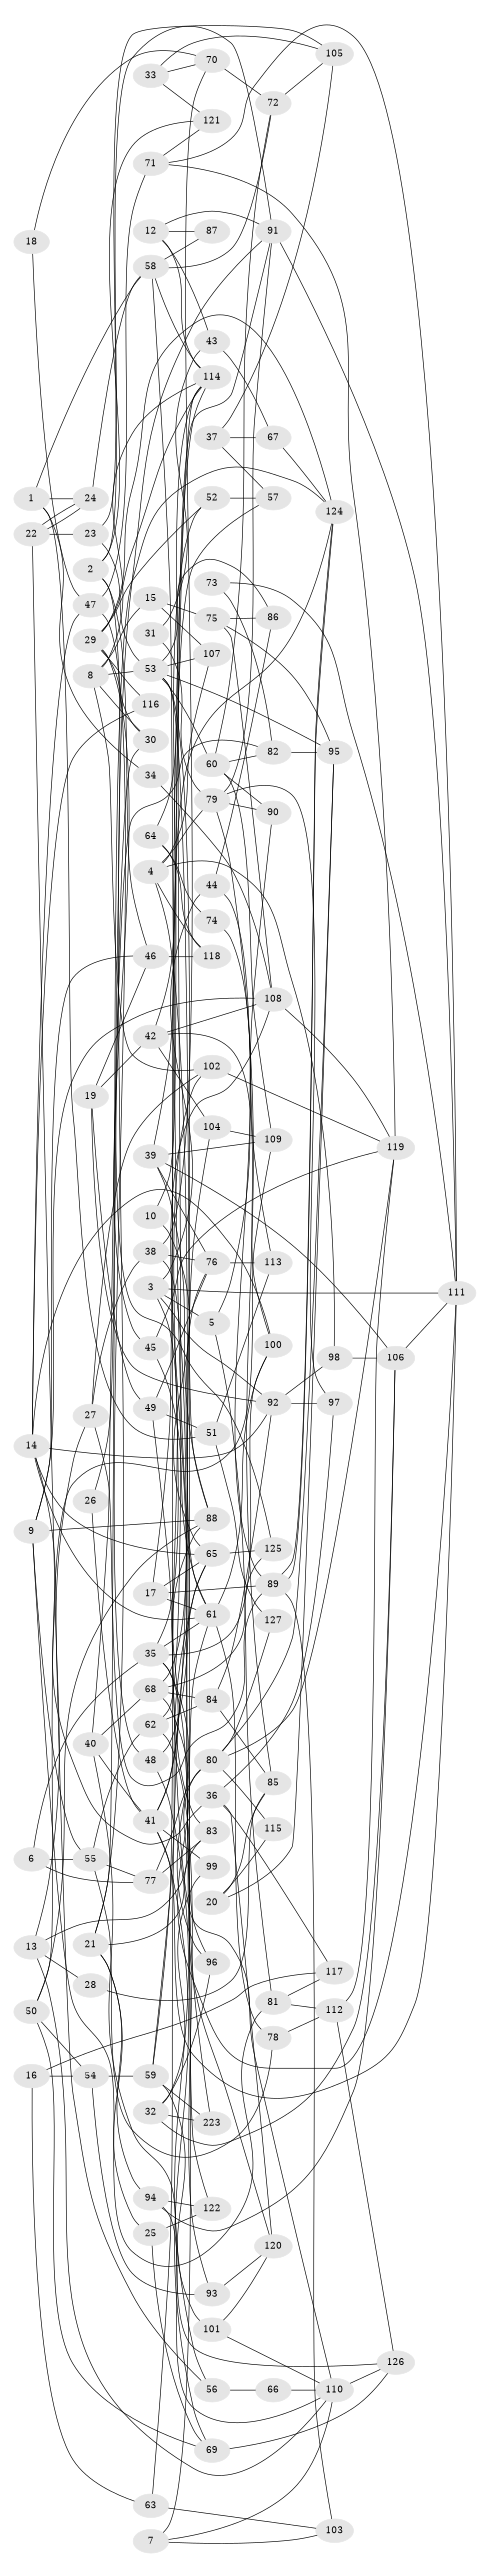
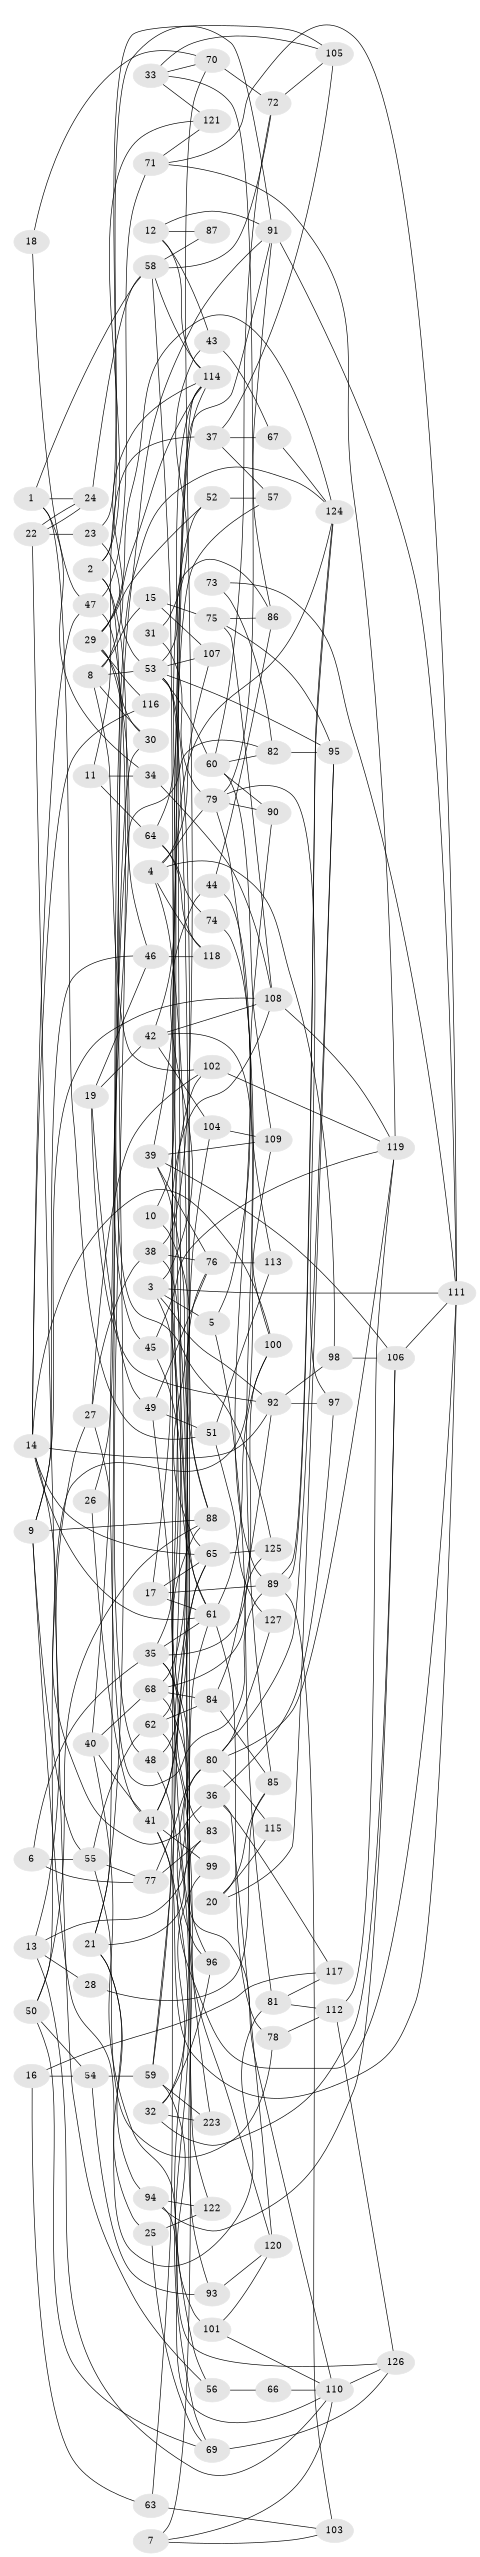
edge "33" -- "86": added
node "11": added
